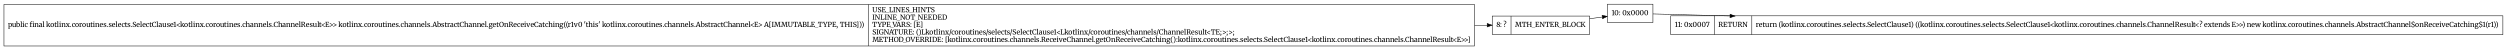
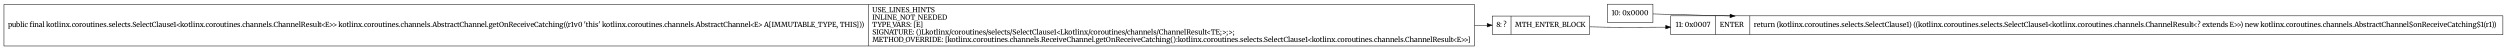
edge "8: ?" -> "10: 0x0000": now "8: ?" -> "11: 0x0007"
node "11: 0x0007": text "RETURN" -> "ENTER"
